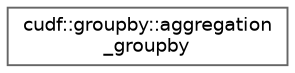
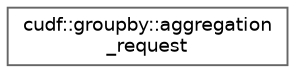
node "cudf::groupby::aggregation _groupby": label "cudf::groupby::aggregation _groupby" -> "cudf::groupby::aggregation _request"
